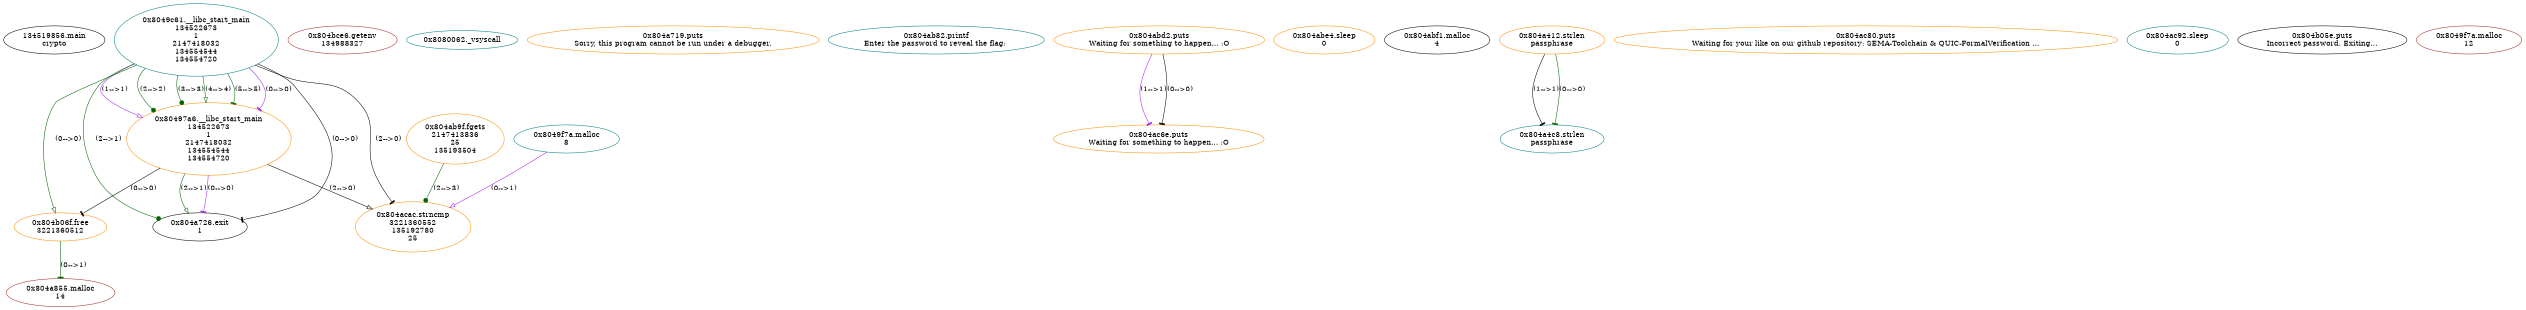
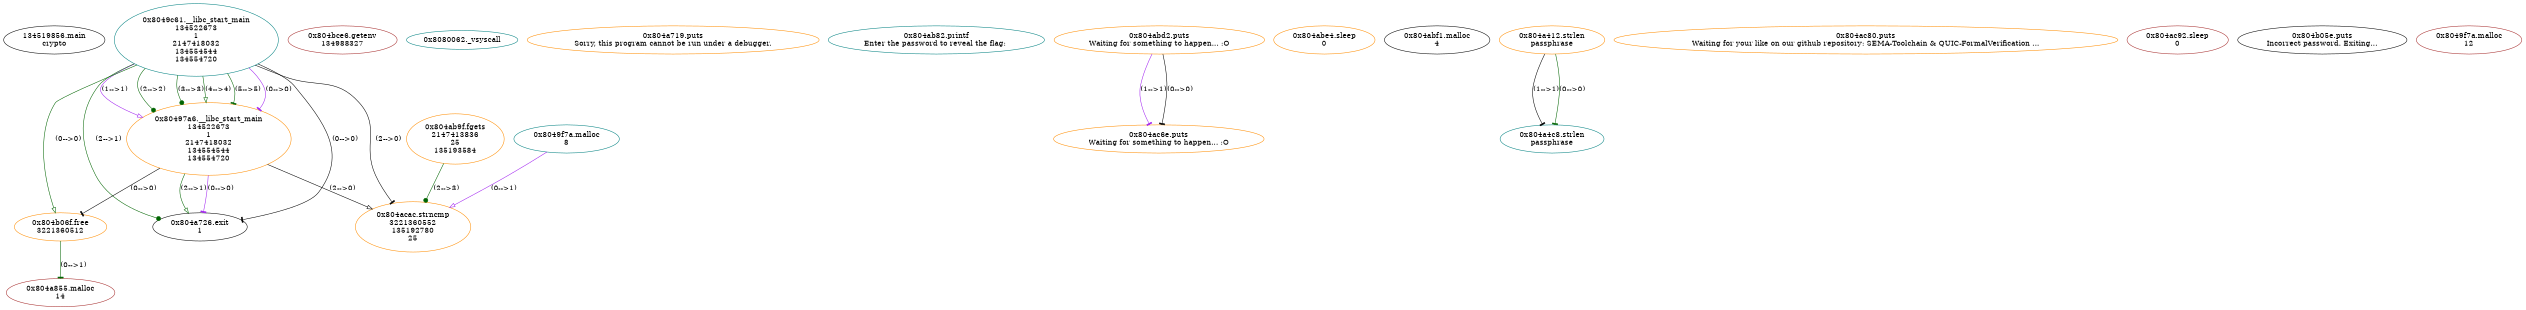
node "0x804ac92.sleep 0": color teal -> brown
node "0x804ab9f.fgets 2147413836 25 135193504": label "0x804ab9f.fgets 2147413836 25 135193504" -> "0x804ab9f.fgets 2147413836 25 135193584"
